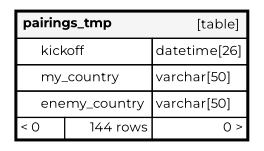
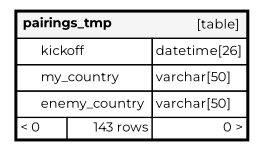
node "pairings_tmp": text "144 rows" -> "143 rows"
